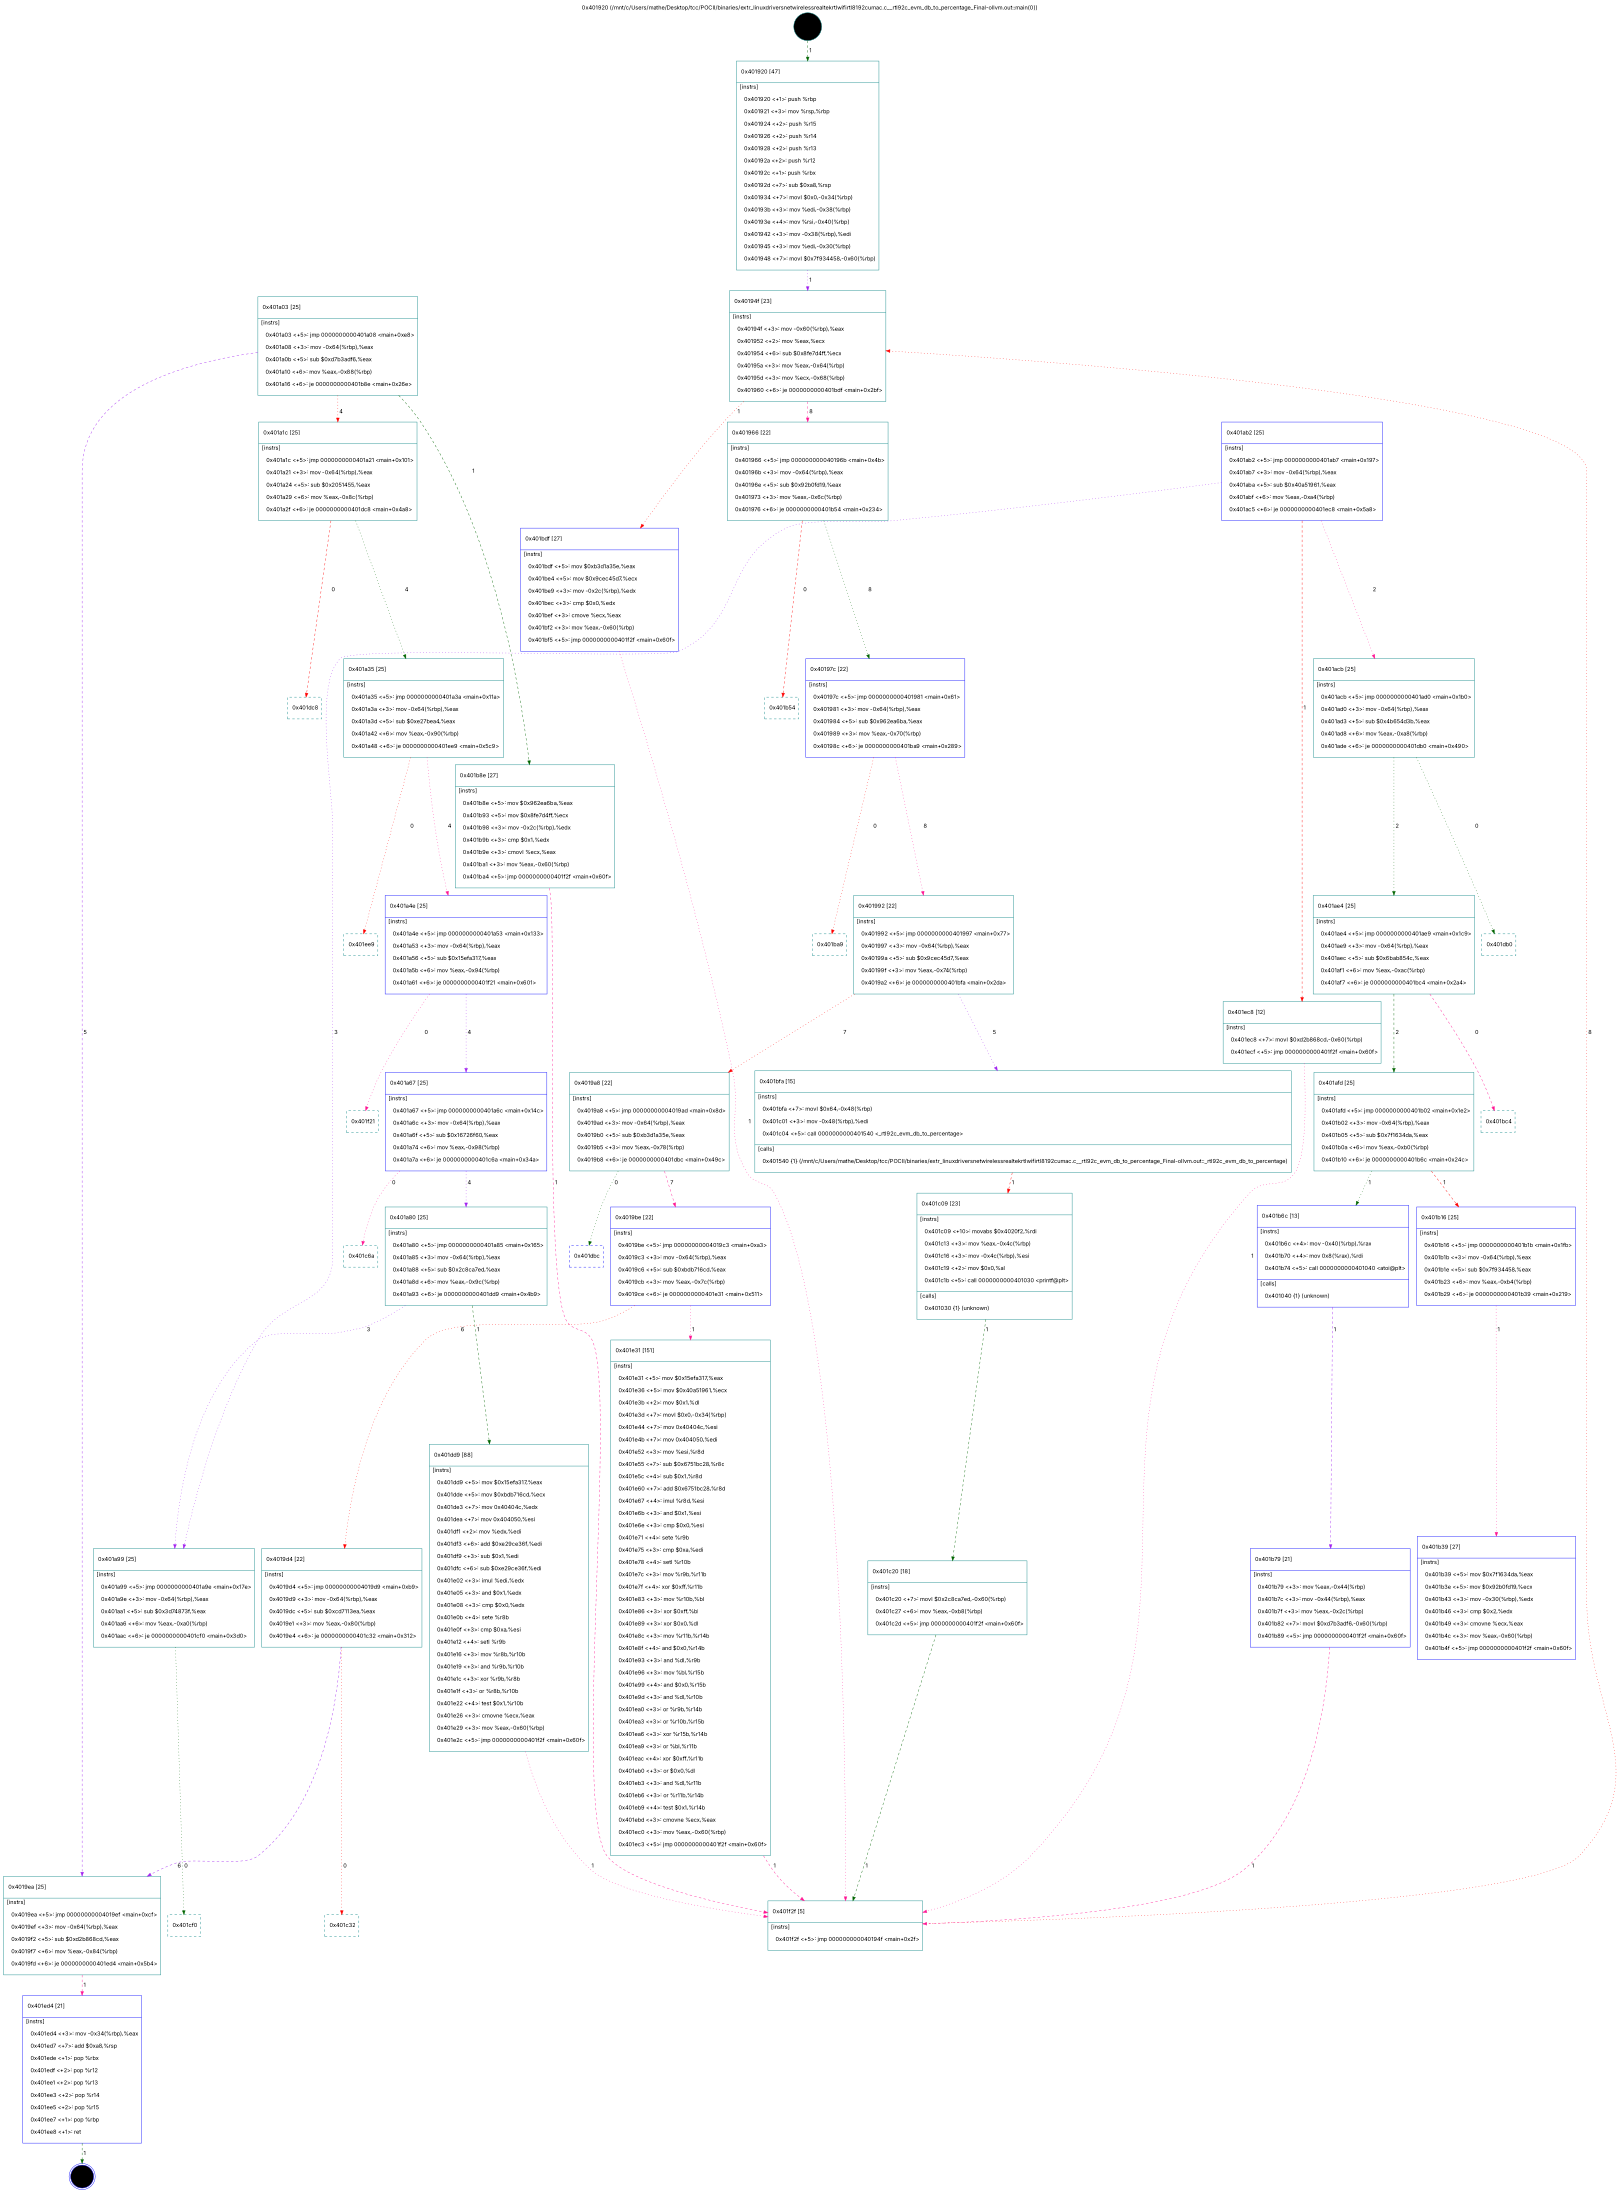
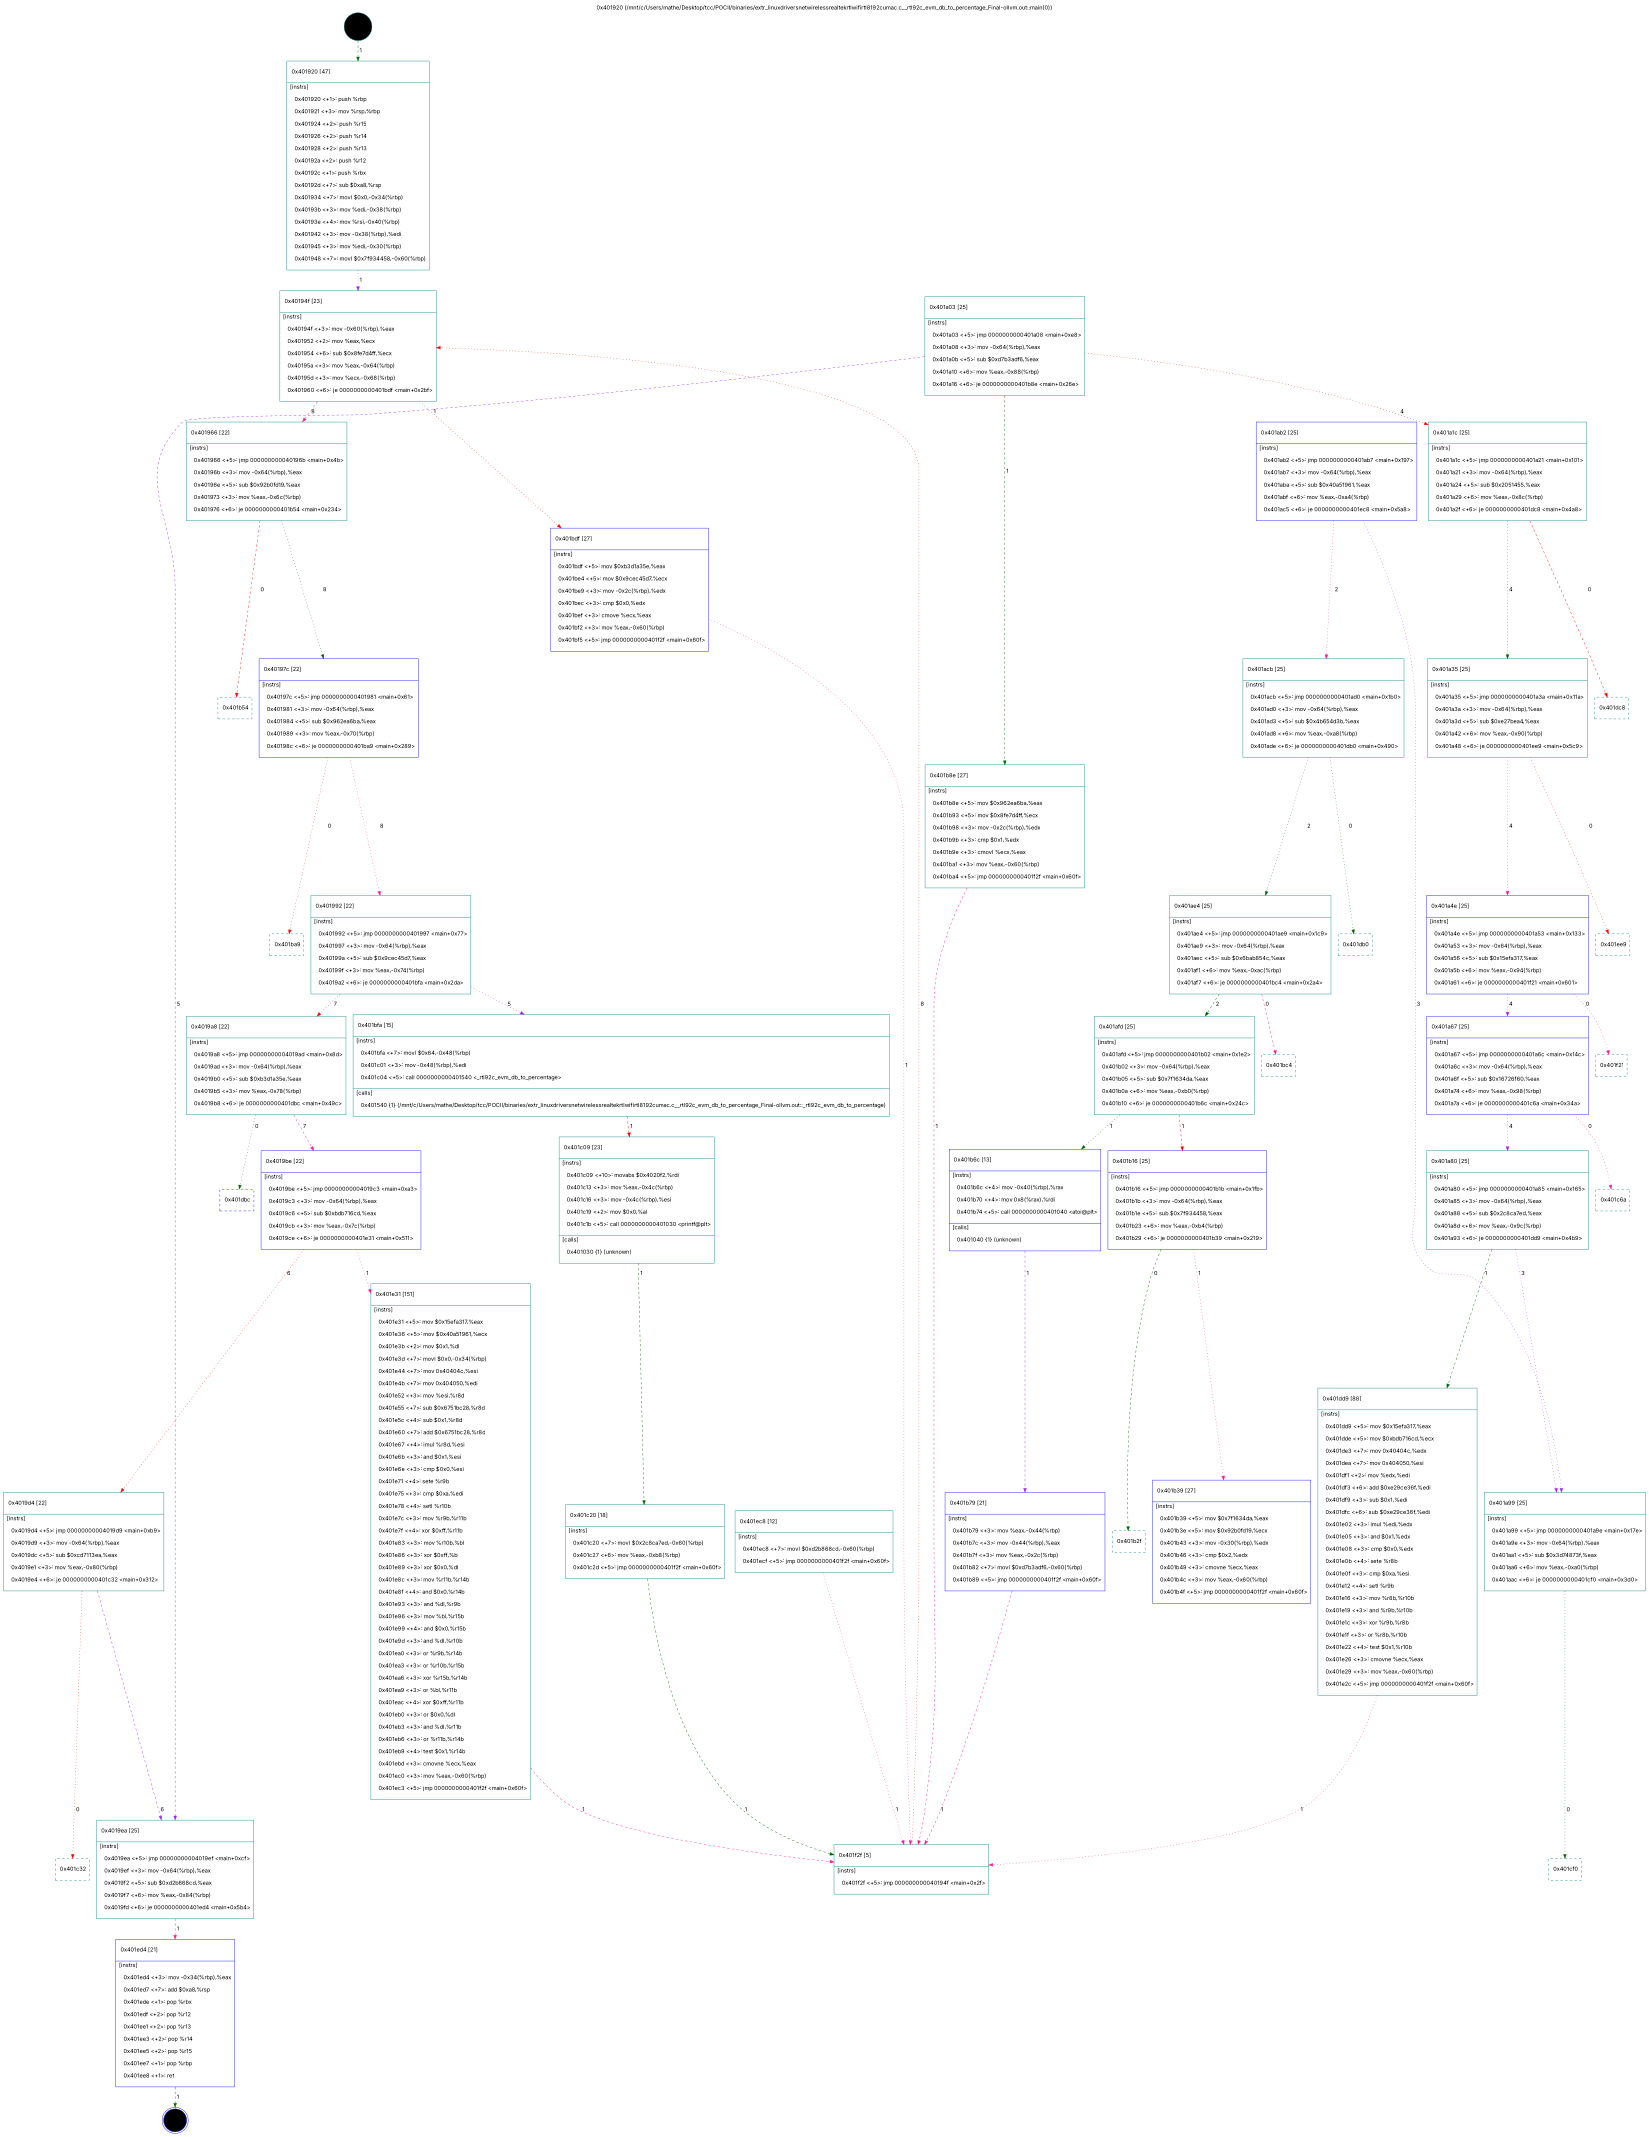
edge "0x401ab2 [25]" -> "0x401ec8 [12]": removed, label "1"
node "0x401b2f": added
